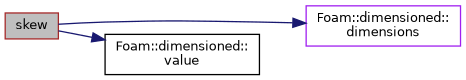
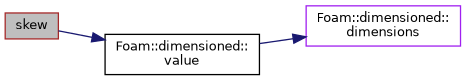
edge "skew" -> "Foam::dimensioned:: dimensions": now "Foam::dimensioned:: value" -> "Foam::dimensioned:: dimensions"
